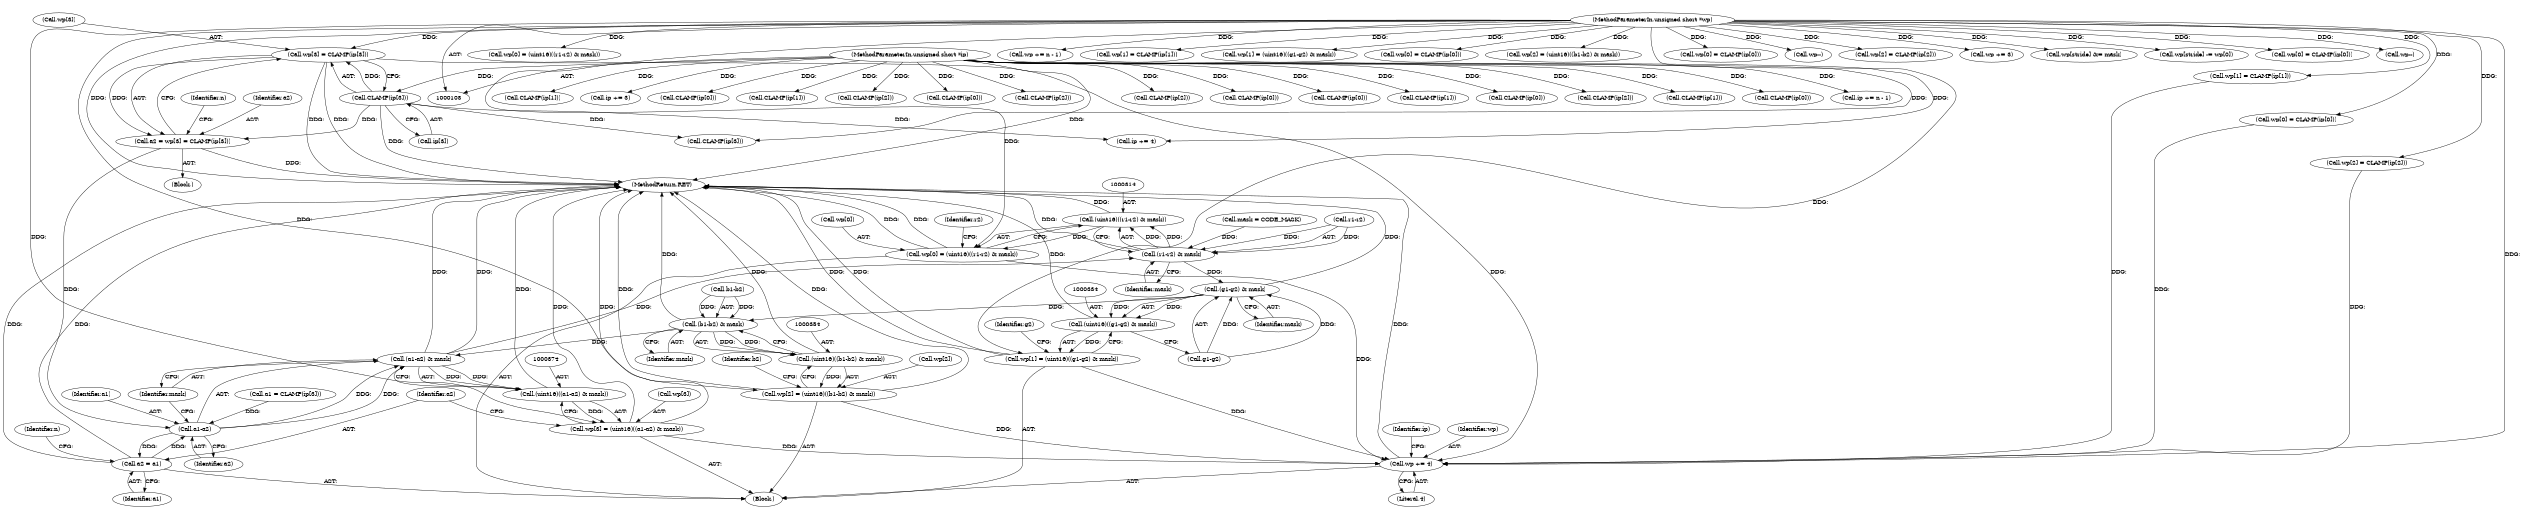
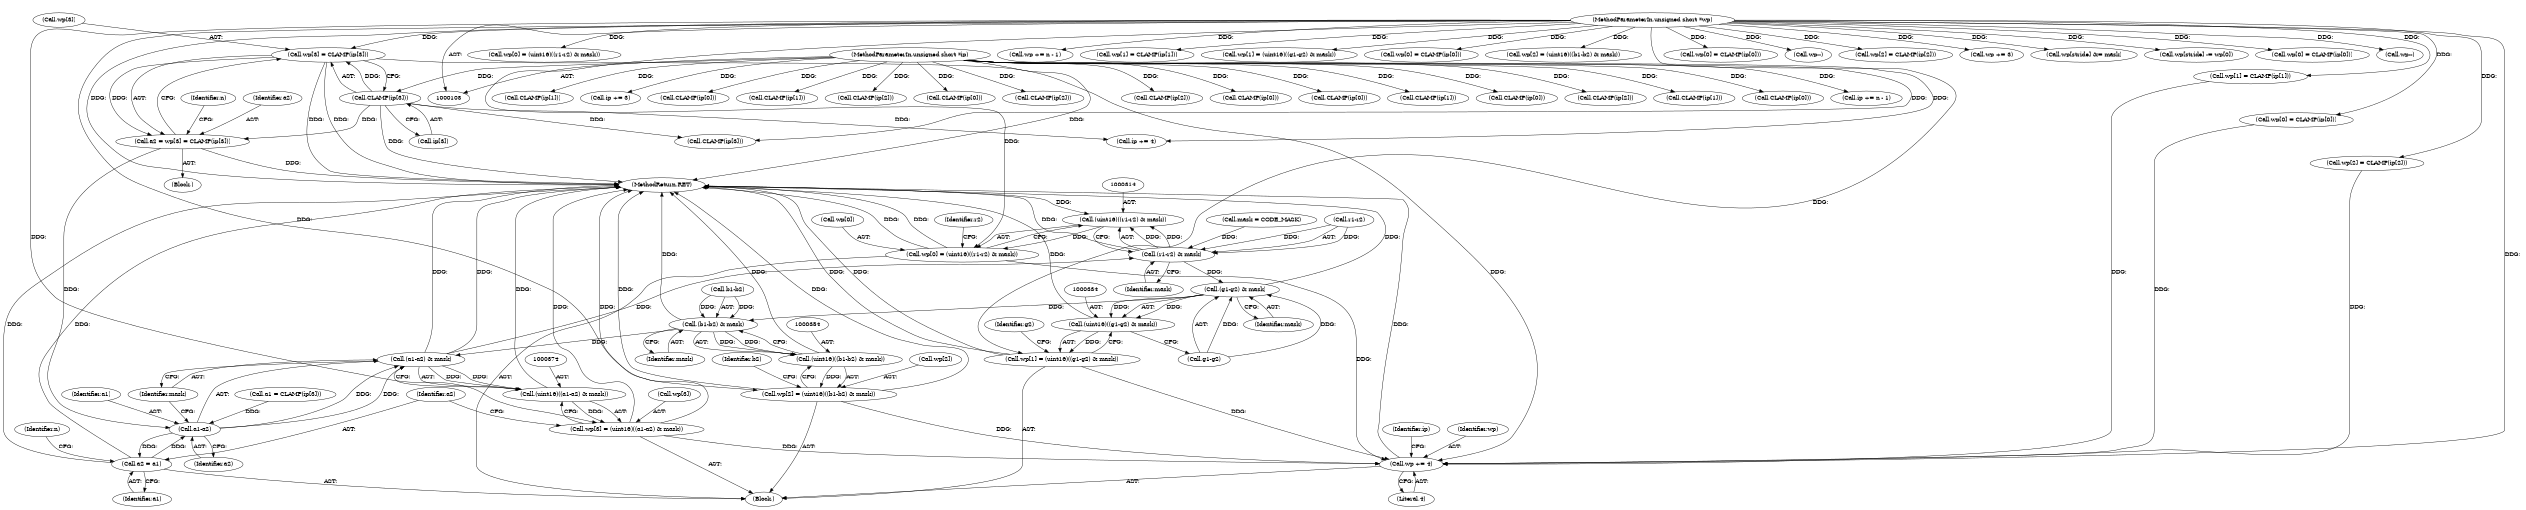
edge "(Call,(uint16)((r1-r2) & mask))" -> "(MethodReturn,RET)": reversed
